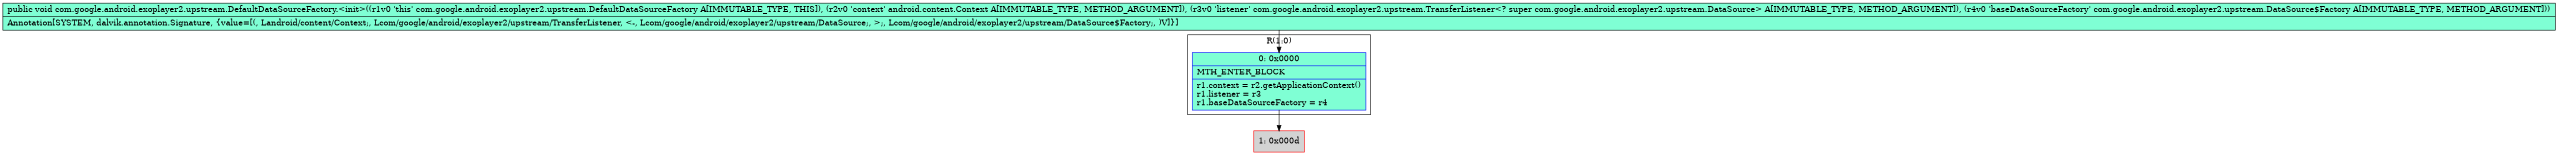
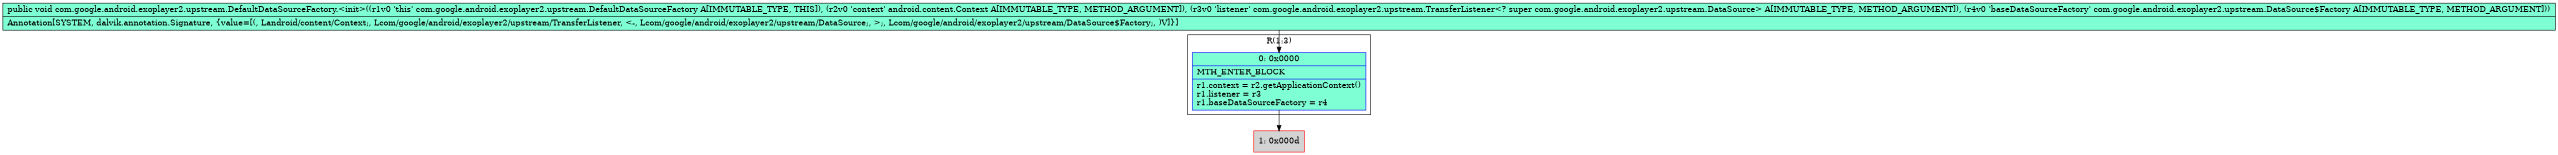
cluster "R(1:0)": label "R(1:0)" -> "R(1:3)"
